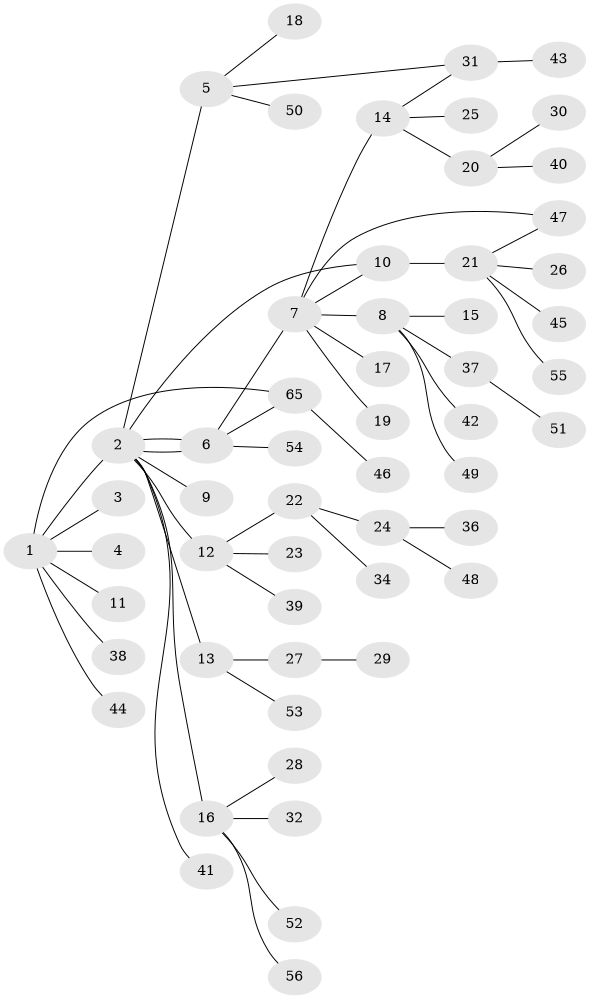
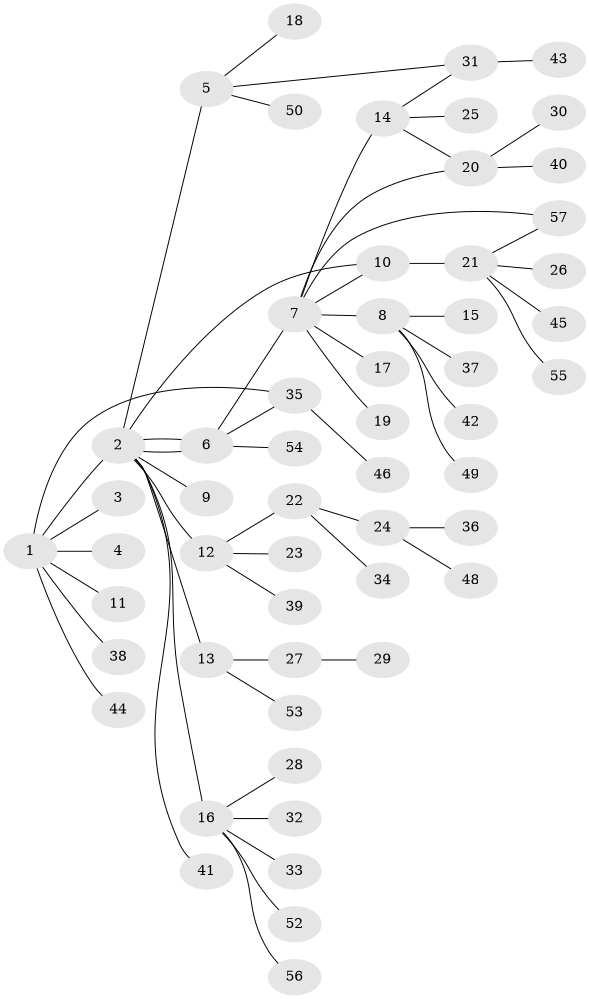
edge "20" -- "7": added
node "47": label "47" -> "57"
node "65": label "65" -> "35"
node "51": removed
node "33": added
